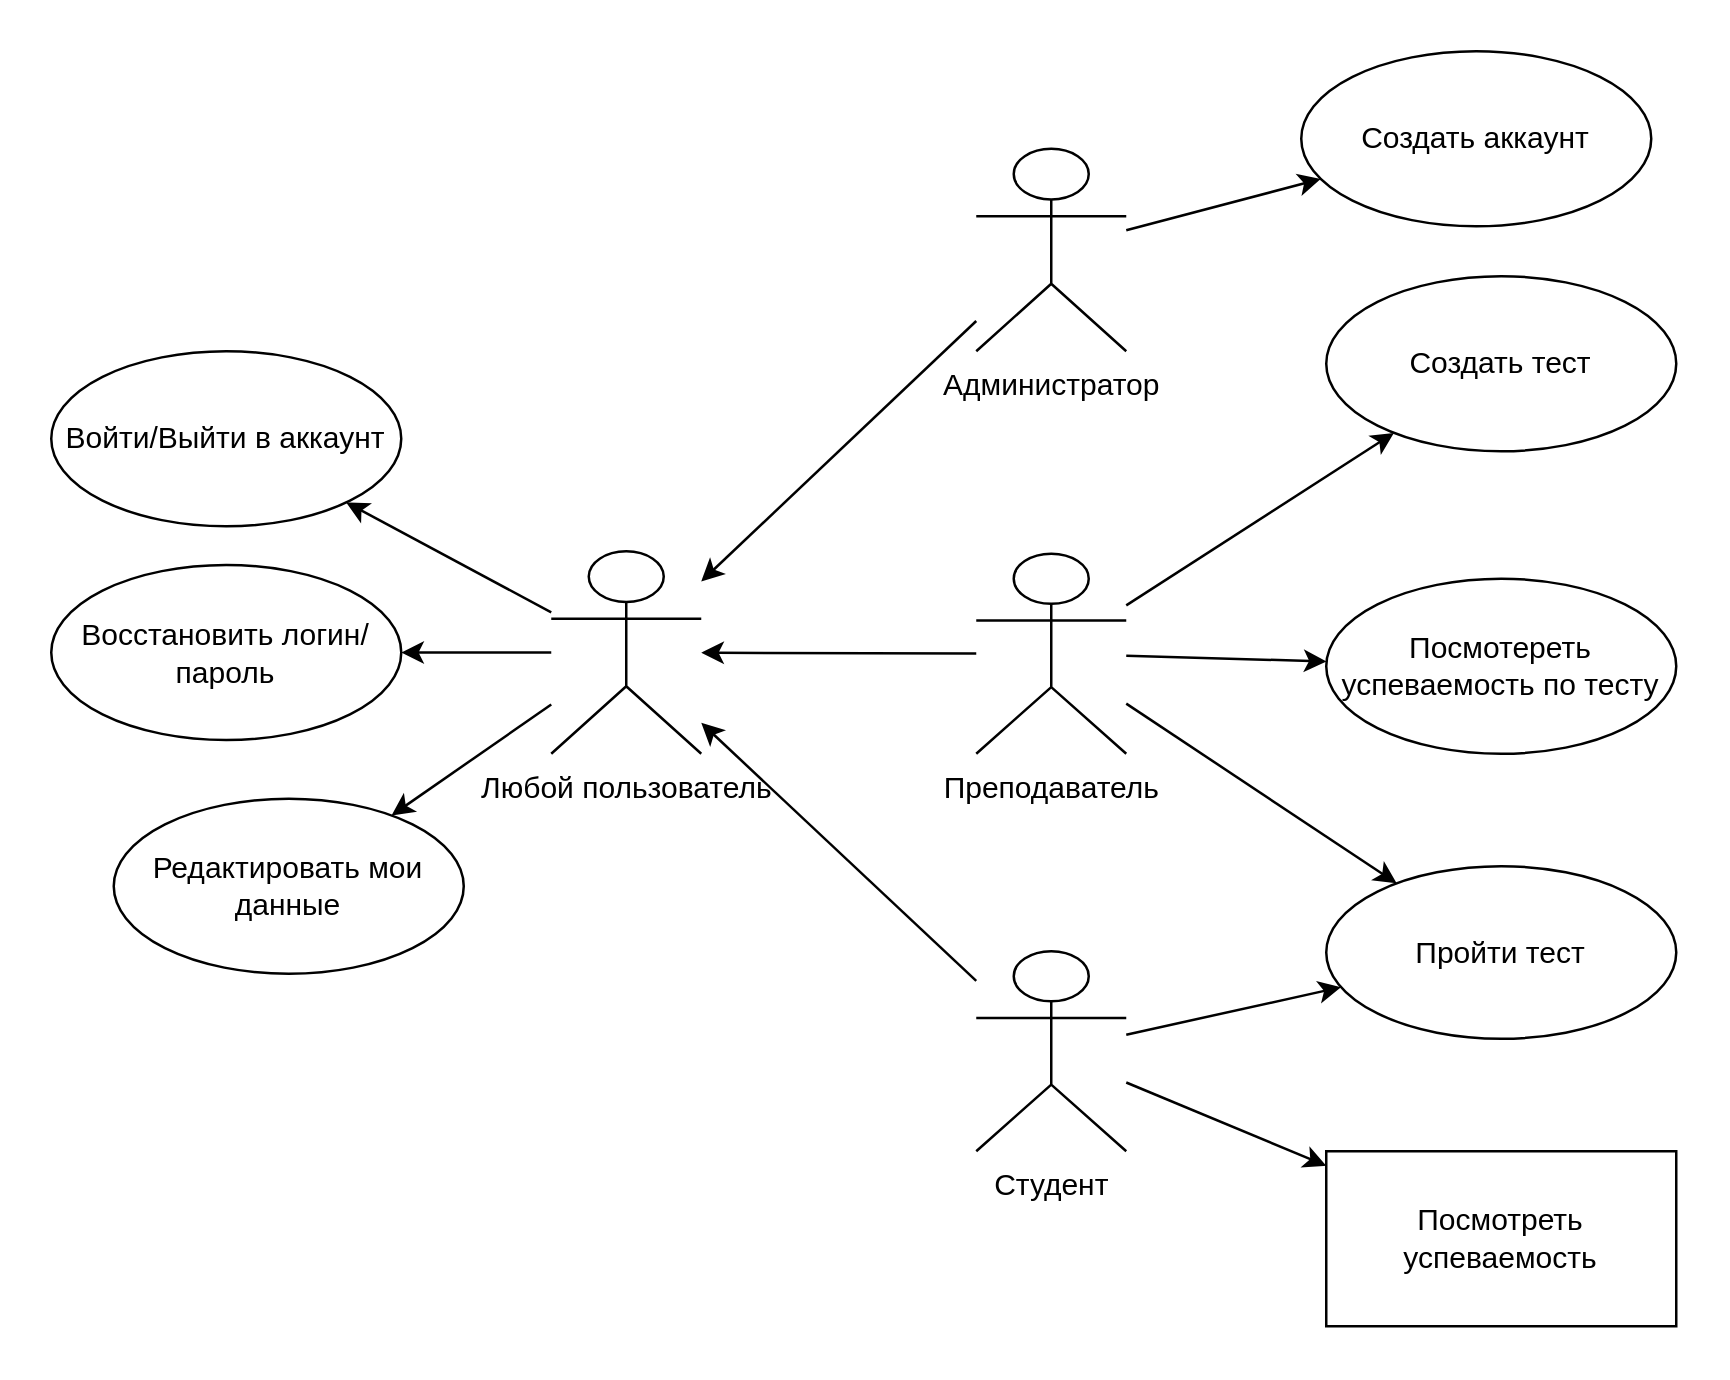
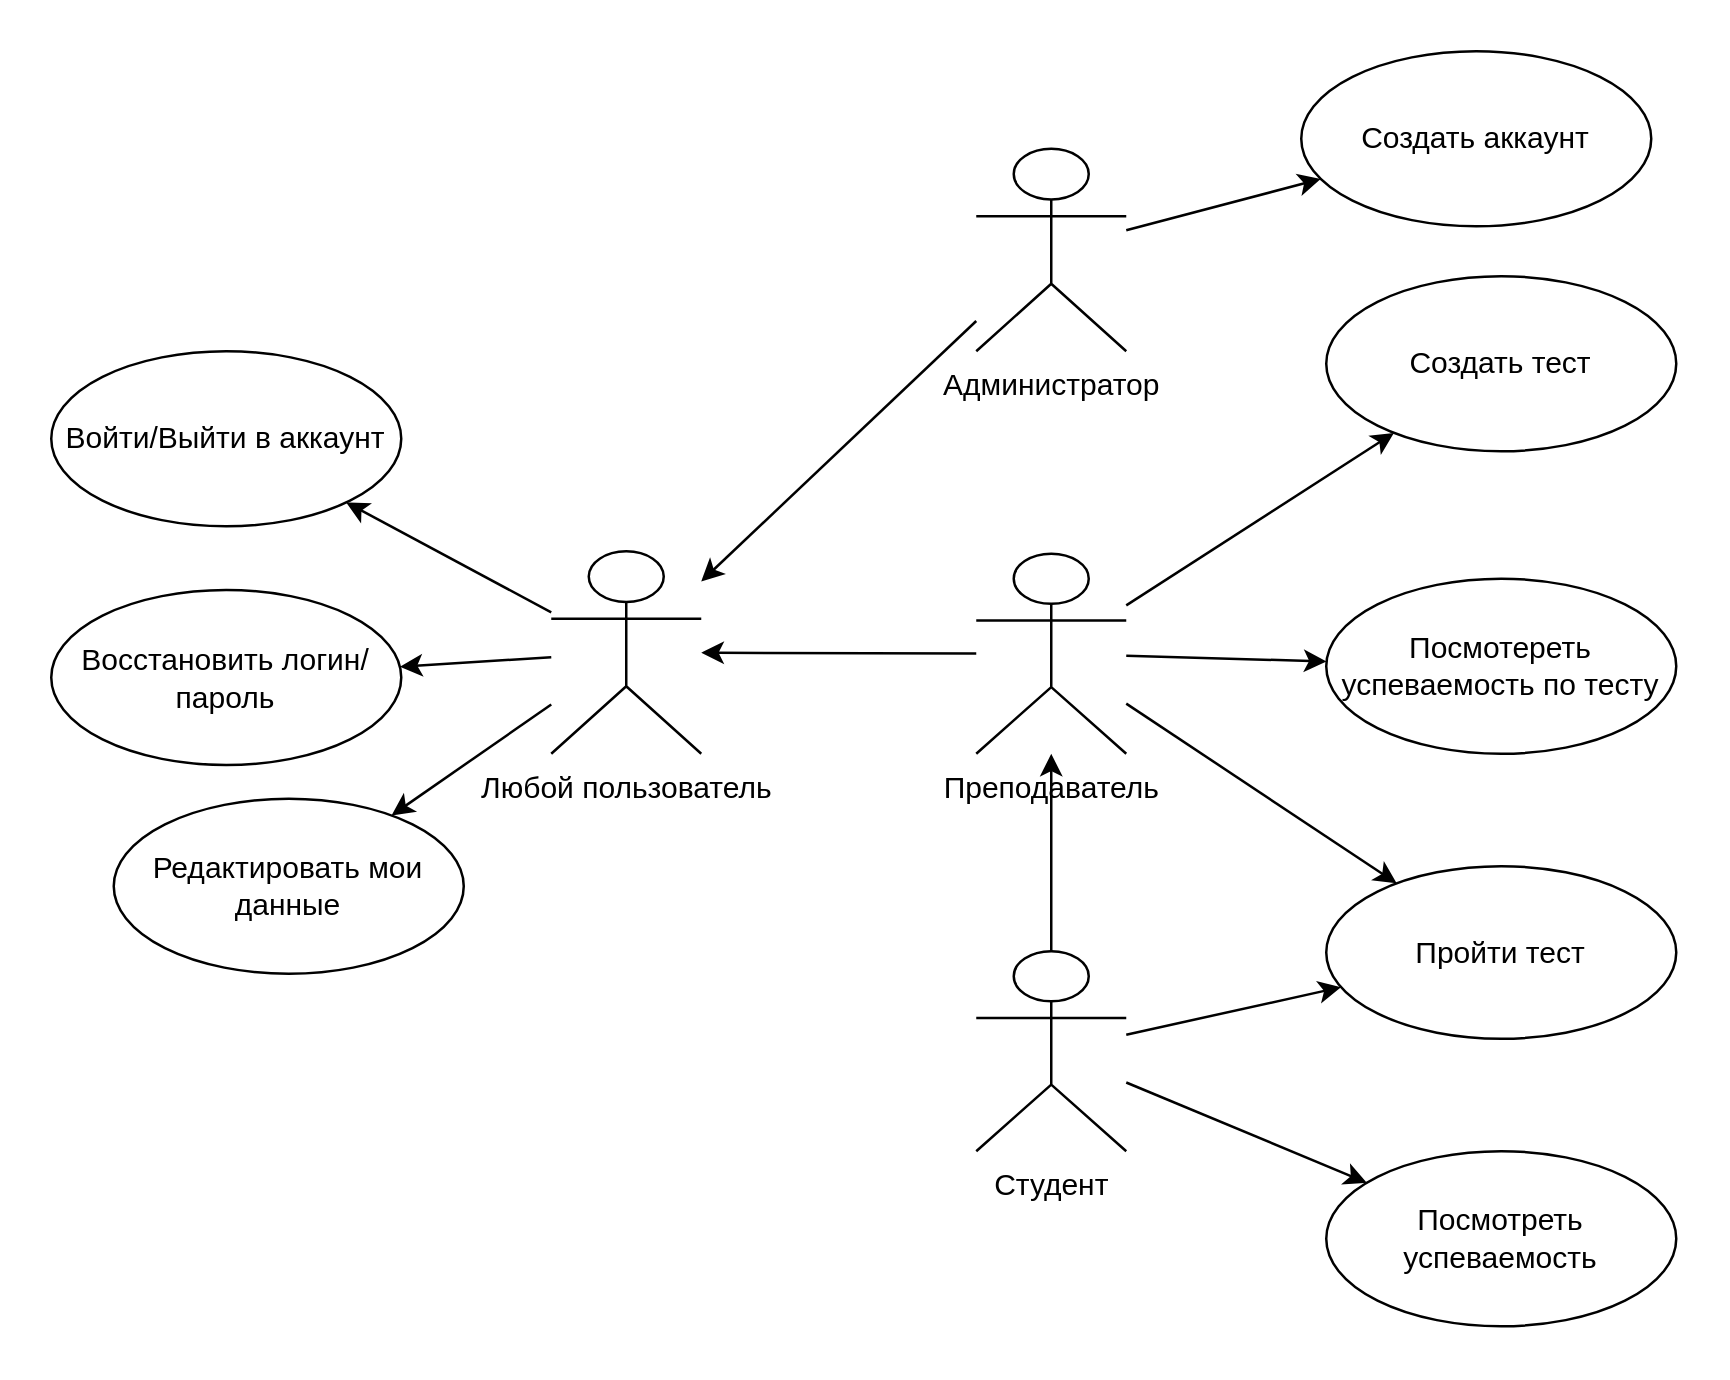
node "Восстановить логин/пароль": moved (226, 653) -> (226, 678)
edge "Студент" -> "Любой пользователь": now "Студент" -> "Преподаватель"
node "Посмотреть успеваемость": shape rectangle -> ellipse
